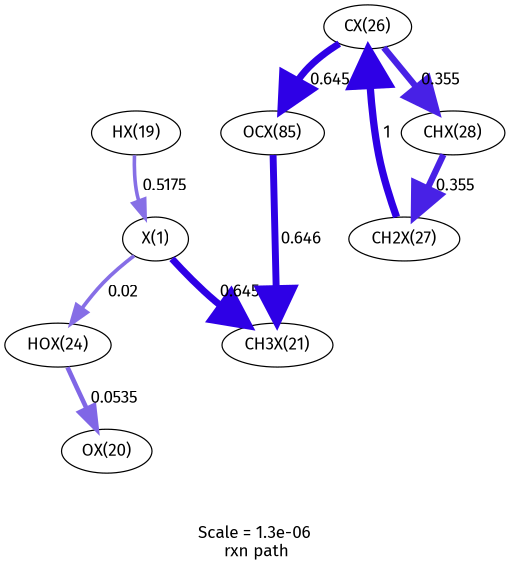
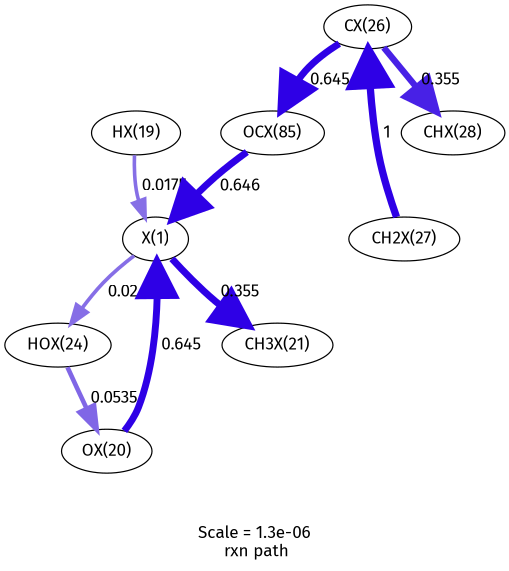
edge "CHX(28)" -> "CH2X(27)": removed, label "0.355"
edge "HX(19)" -> "X(1)": label " 0.5175" -> " 0.0175"
edge "OCX(85)" -> "CH3X(21)": now "OCX(85)" -> "X(1)"
edge "X(1)" -> "CH3X(21)": label " 0.645" -> " 0.355"
edge "OX(20)" -> "X(1)": added, label "0.645"
